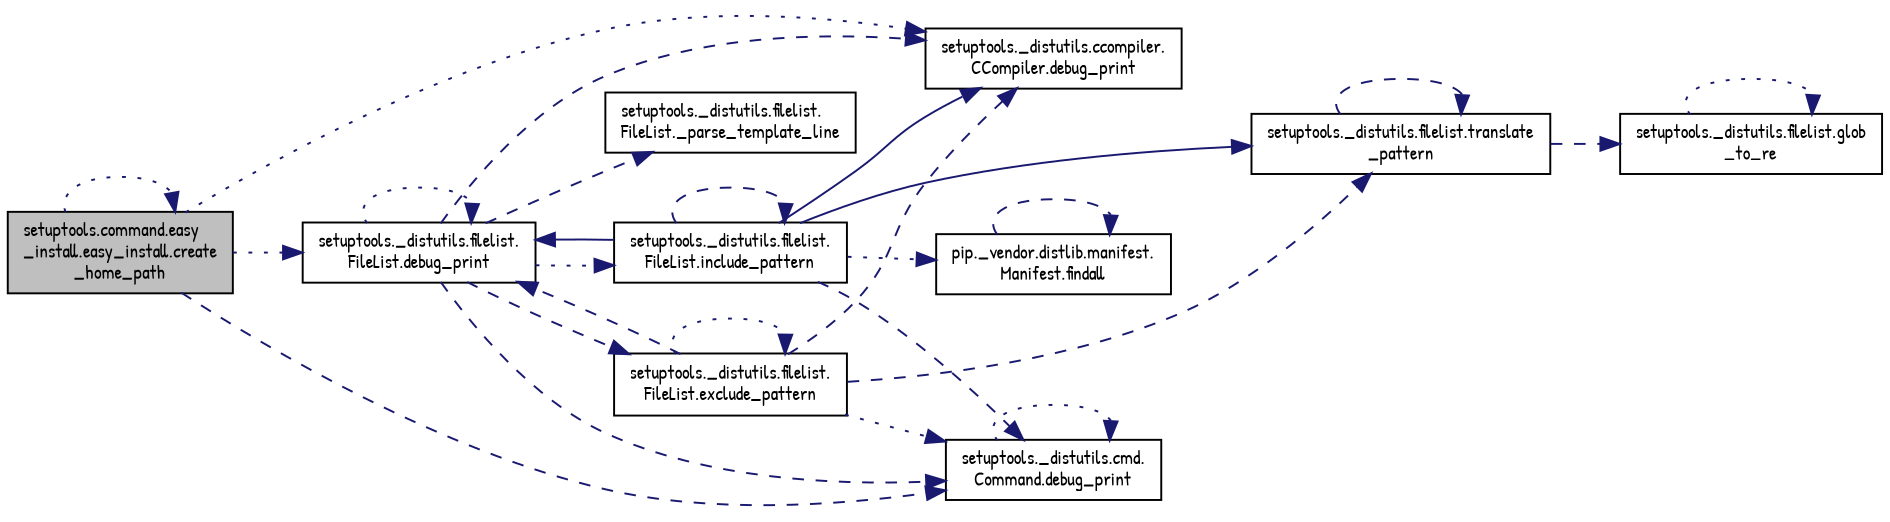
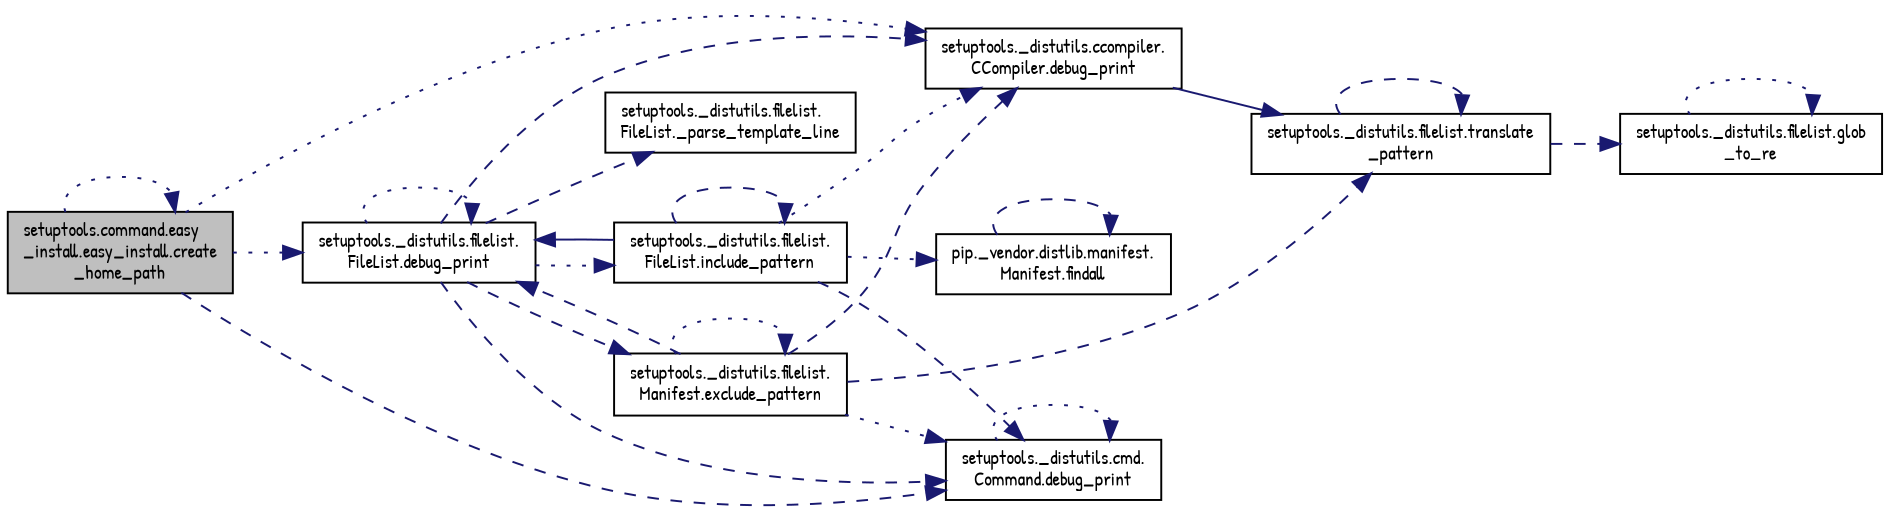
edge "setuptools._distutils.filelist. FileList.include_pattern" -> "setuptools._distutils.ccompiler. CCompiler.debug_print": style solid -> dotted
edge "setuptools._distutils.filelist. FileList.include_pattern" -> "setuptools._distutils.filelist.translate _pattern": now "setuptools._distutils.ccompiler. CCompiler.debug_print" -> "setuptools._distutils.filelist.translate _pattern"
node "setuptools._distutils.filelist. FileList.exclude_pattern": label "setuptools._distutils.filelist. FileList.exclude_pattern" -> "setuptools._distutils.filelist. Manifest.exclude_pattern"
